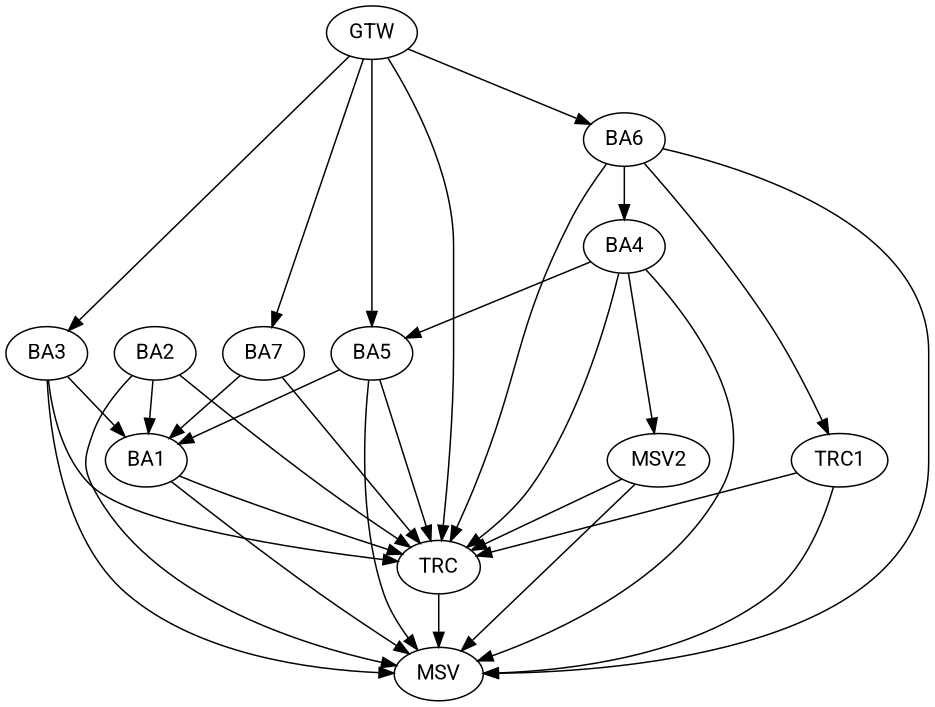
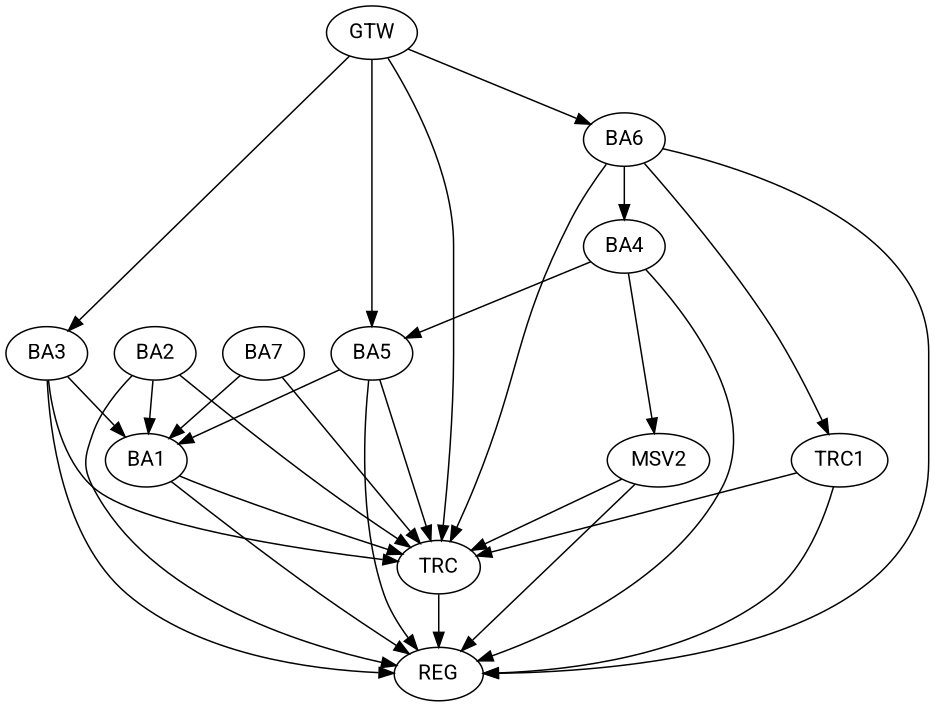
edge "GTW" -> "BA7": removed
edge "BA4" -> "TRC": removed
node "MSV": label "MSV" -> "REG"
